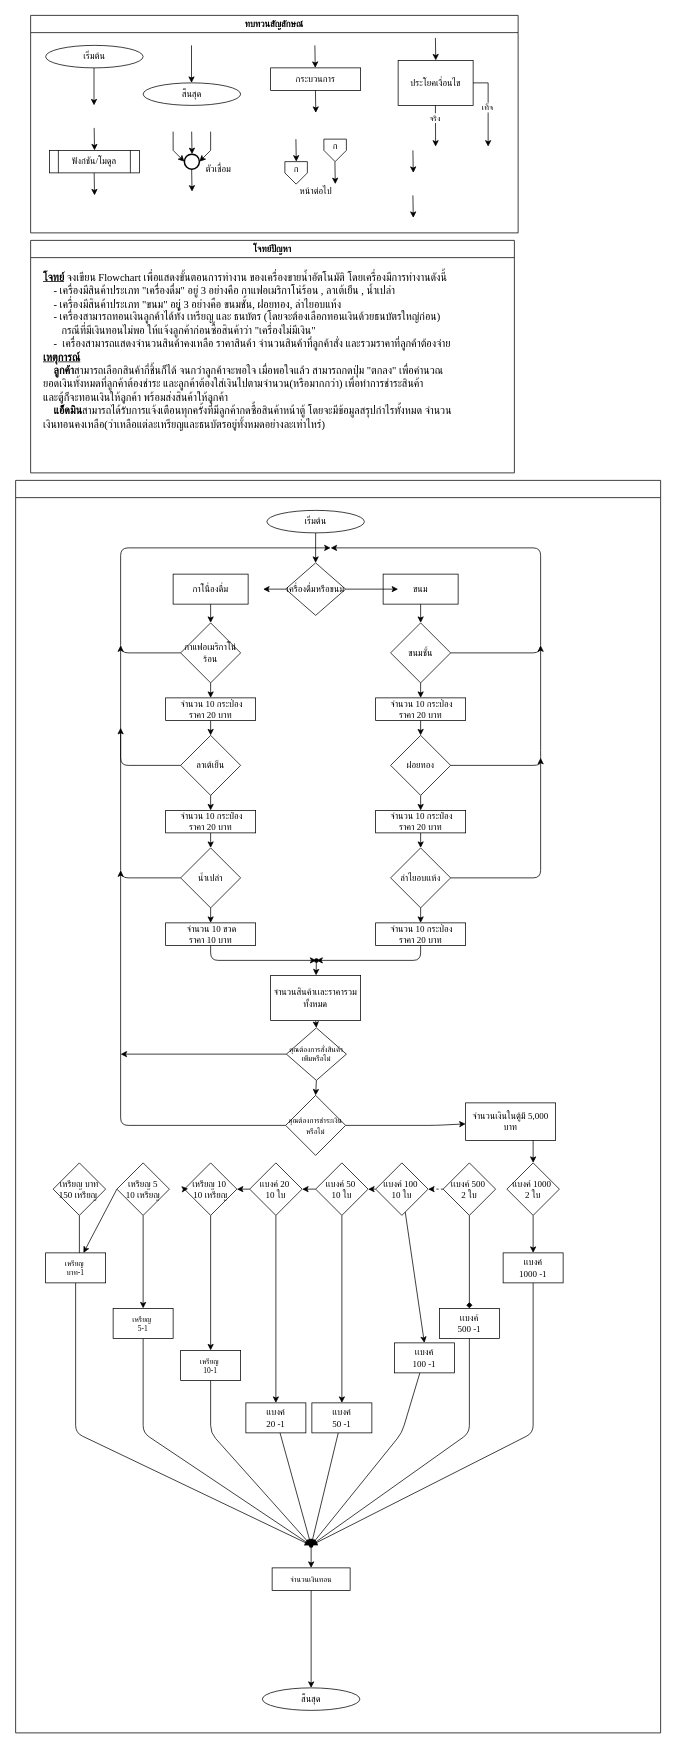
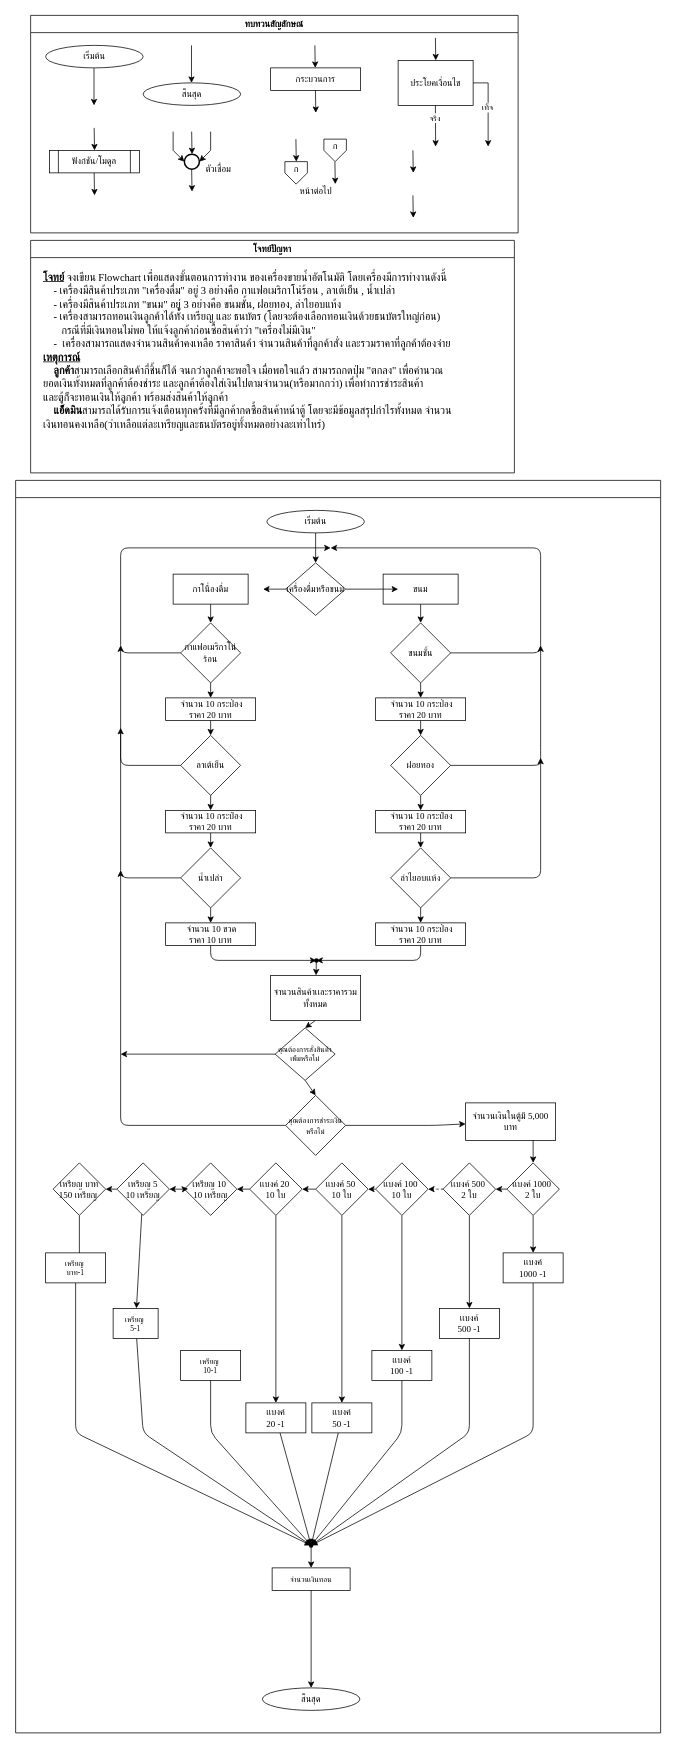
node "คุณต้องการสั่งสินค้าเพิ่มหรือไม่": moved (316, 1054) -> (305, 1054)
edge "เเบงค์ 1000 2 ใบ" -> "เเบงค์ 500 2 ใบ": added
edge "เหรียญ 5 10 เหรียญ" -> "เหรียญ บาท-1": now "เหรียญ 5 10 เหรียญ" -> "เหรียญ บาท 150 เหรียญ"
edge "เหรียญ 10 10 เหรียญ" -> "เหรียญ 10-1": now "เหรียญ 10 10 เหรียญ" -> "เหรียญ 5 10 เหรียญ"
edge "เเบงค์ 500 2 ใบ" -> "เเบงค์500 -1": arrowhead diamond -> classic
node "เหรียญ 5-1": size 60x30 -> 45x30
node "เเบงค์100 -1": moved (424, 1358) -> (402, 1365)
